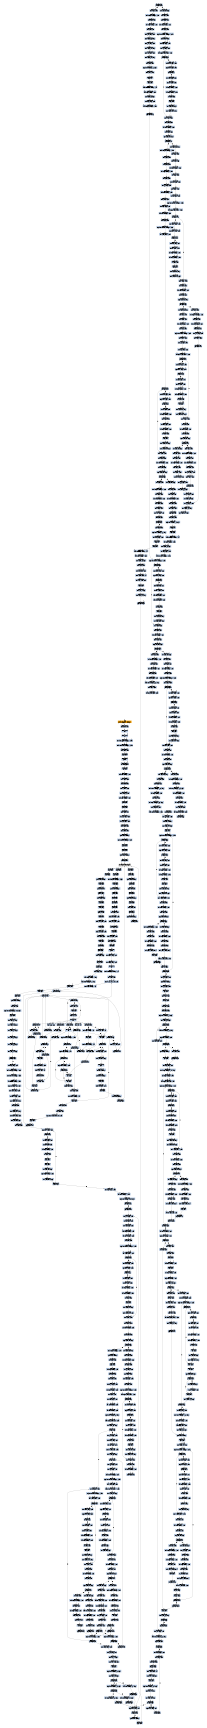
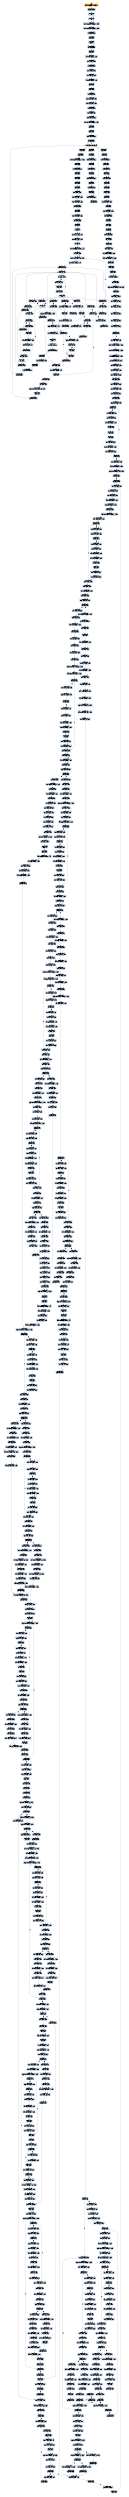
node "0x03d702b0 cmpl %esi, 0xc(%ebp)": added
node "0x03d70568 movl $0x3<UINT32>, -32(%ebp)": added
